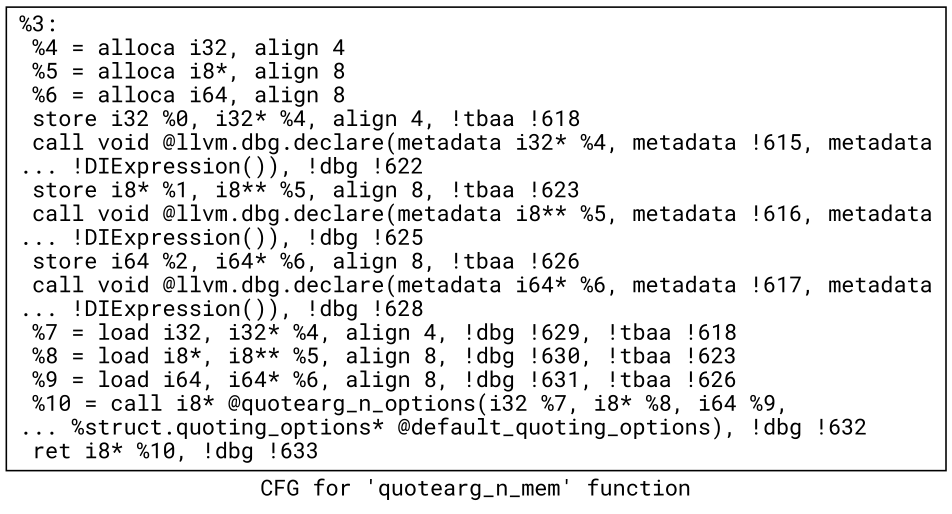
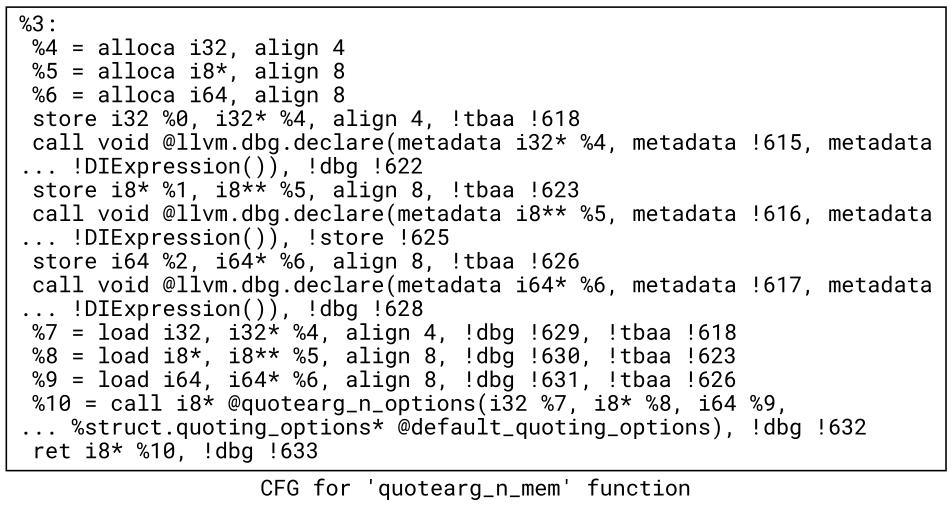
node "%3:": text "... !DIExpression()), !dbg !625" -> "... !DIExpression()), !store !625"
